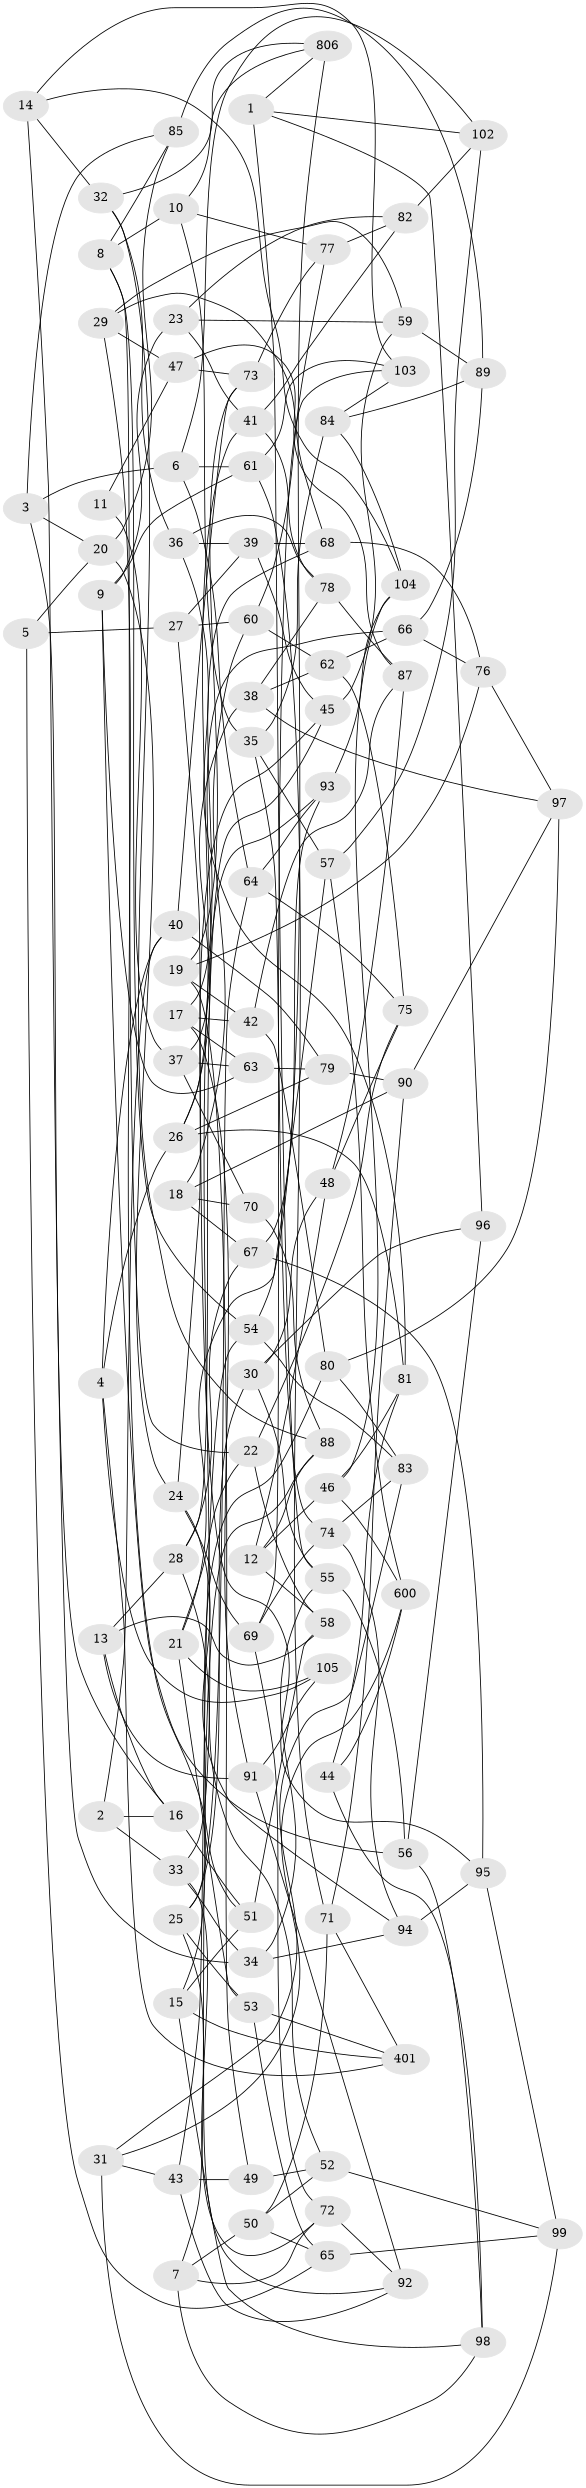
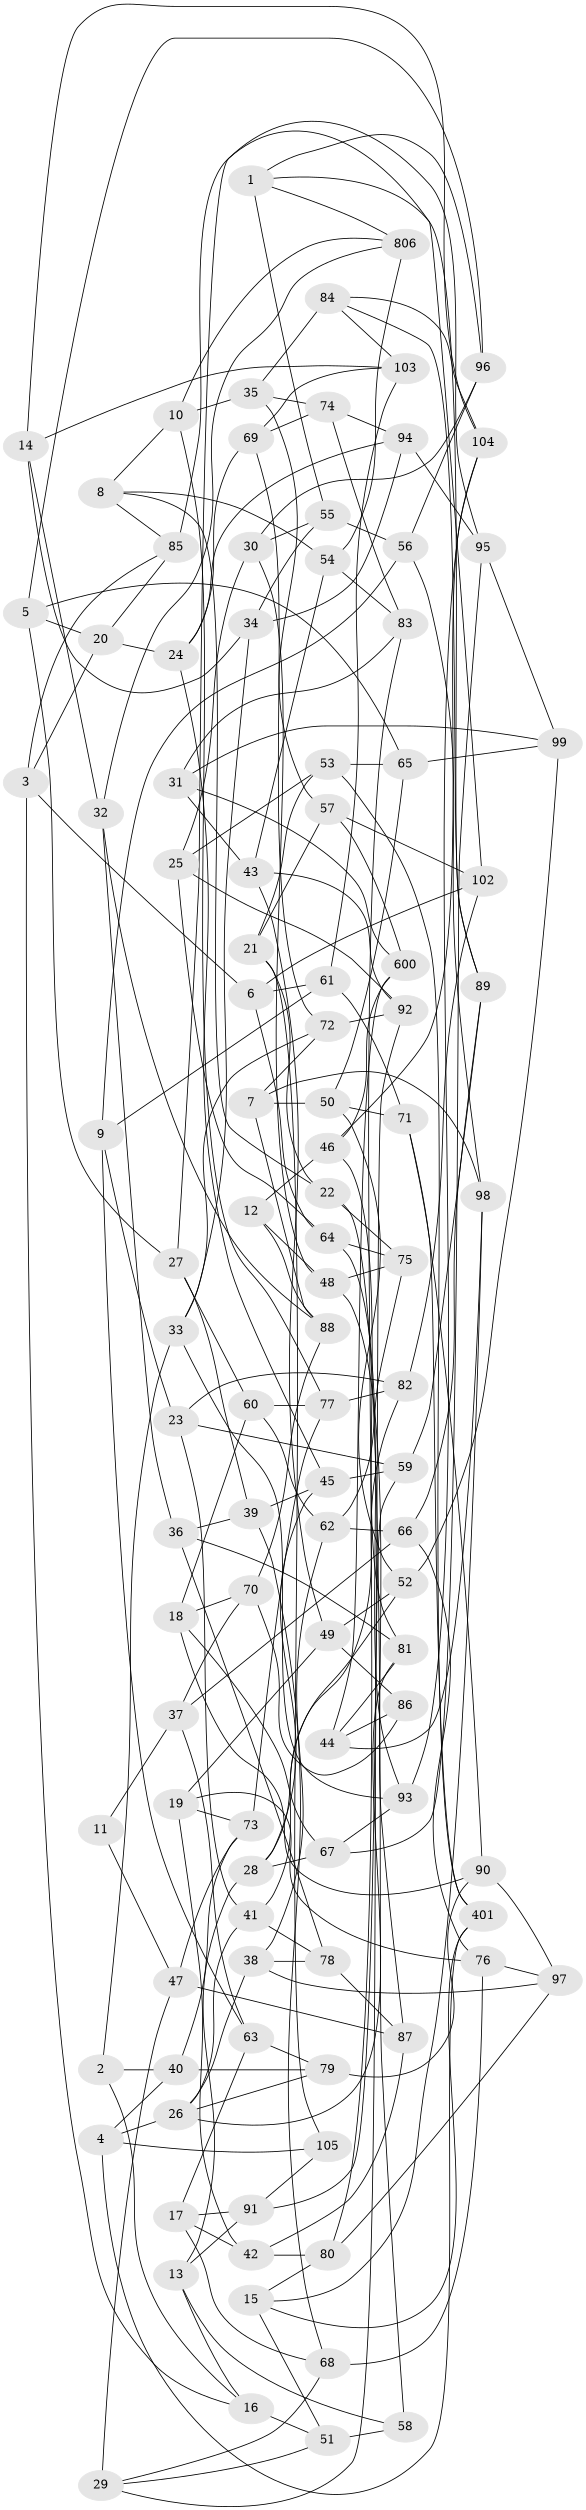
edge "96" -- "5": added
edge "12" -- "58": removed
node "86": added
